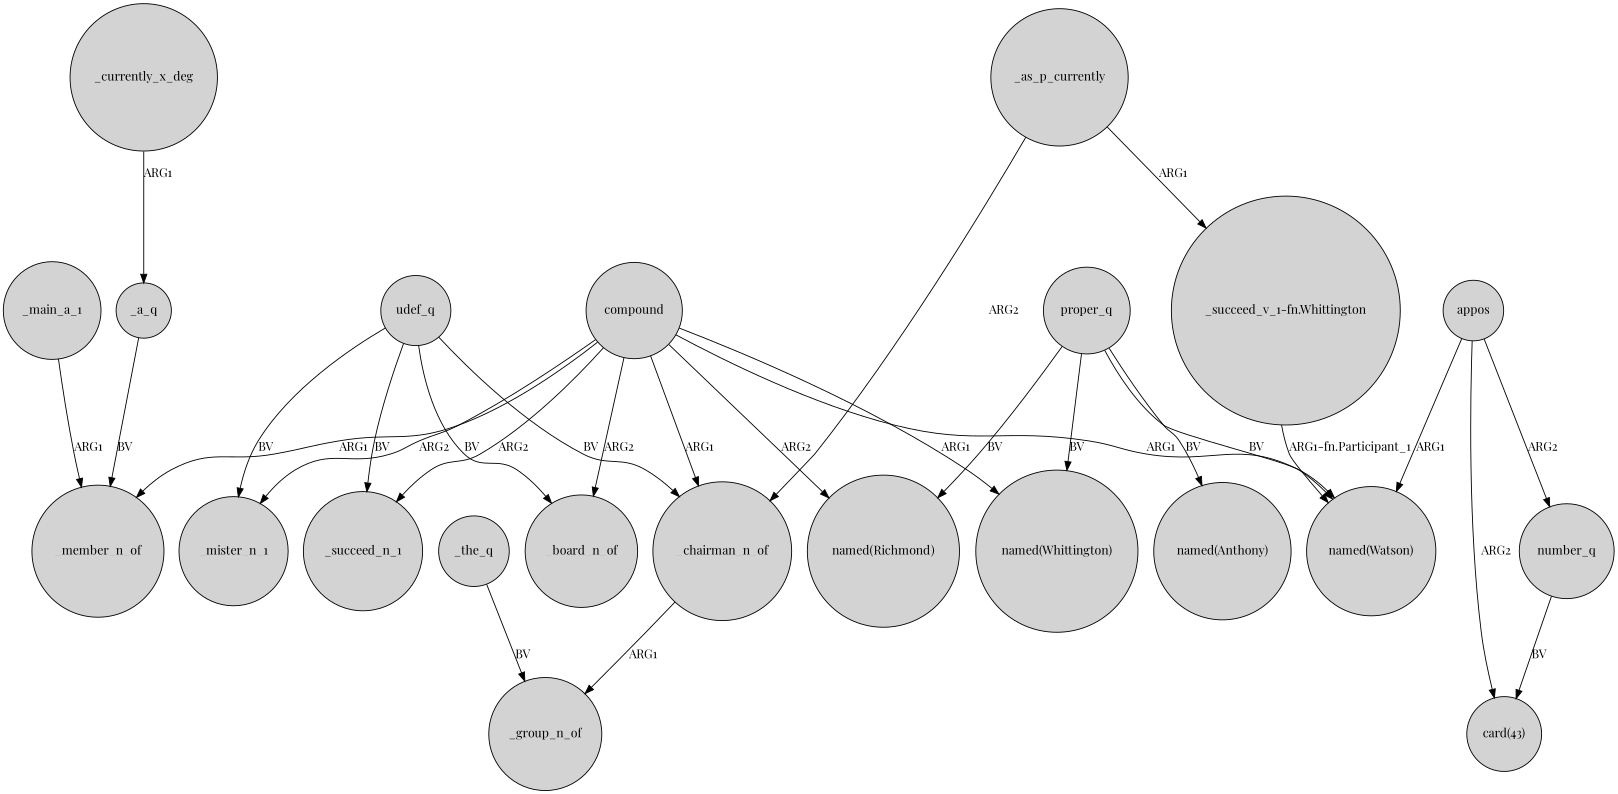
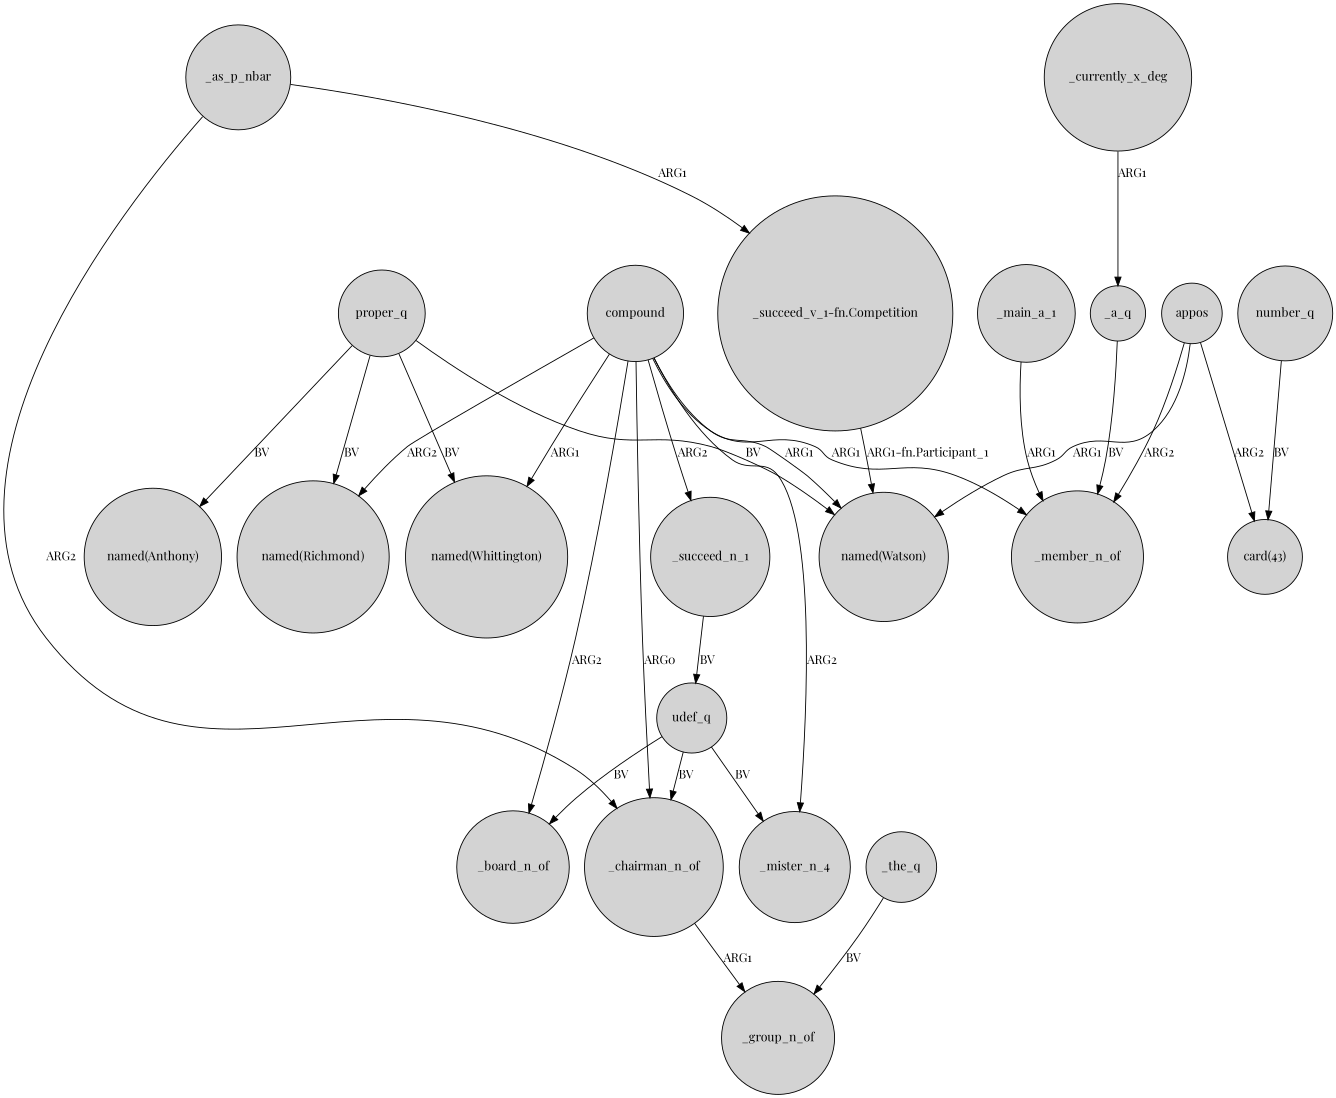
node "_as_p_currently": label "_as_p_currently" -> "_as_p_nbar"
node "_succeed_v_1-fn.Whittington": label "_succeed_v_1-fn.Whittington" -> "_succeed_v_1-fn.Competition"
edge "udef_q" -> "_succeed_n_1": reversed
edge "appos" -> "number_q": now "appos" -> "_member_n_of"
edge "compound" -> "_chairman_n_of": label "ARG1" -> "ARG0"
node "_mister_n_1": label "_mister_n_1" -> "_mister_n_4"
